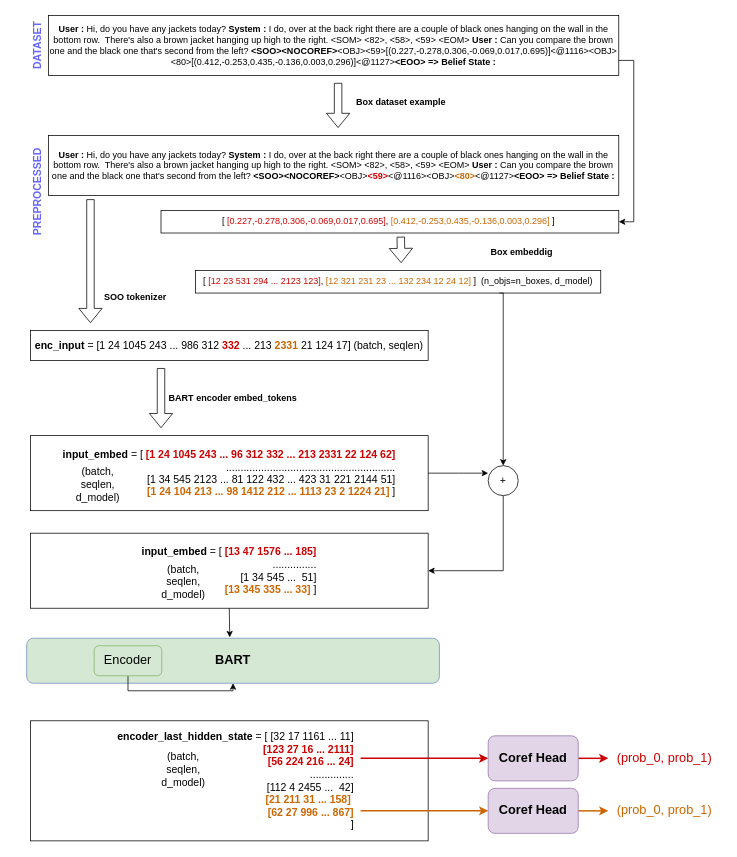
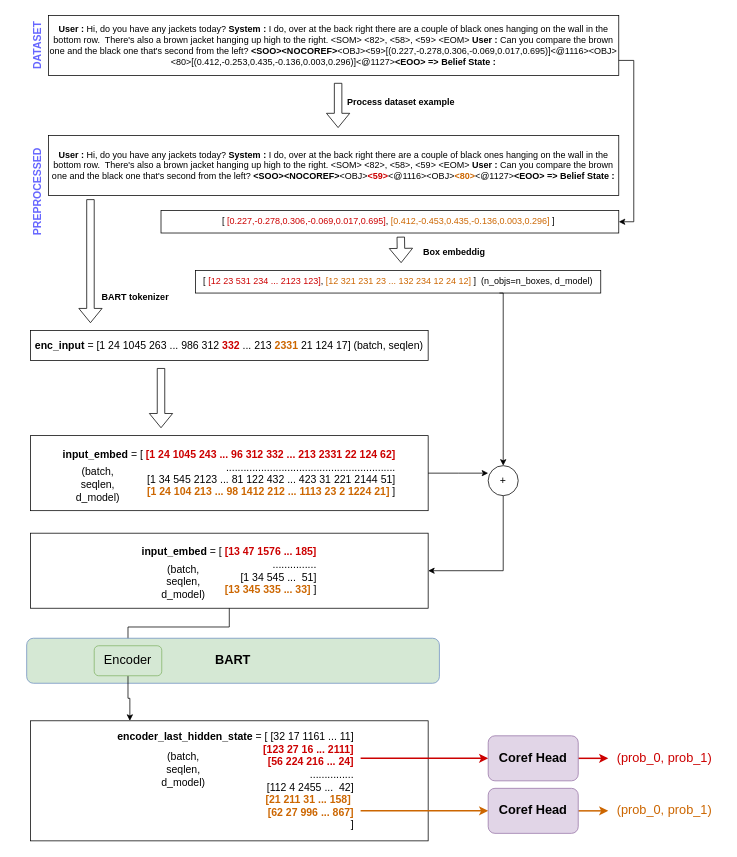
node "Box dataset example": label "Box dataset example" -> "Process dataset example"
node "[ [0.227,-0.278,0.306,-0.069,0.017,0.695], [0.412,-0.253,0.435,-0.136,0.003,0.296] ]": label "[ [0.227,-0.278,0.306,-0.069,0.017,0.695], [0.412,-0.253,0.435,-0.136,0.003,0.296] ]" -> "[ [0.227,-0.278,0.306,-0.069,0.017,0.695], [0.412,-0.453,0.435,-0.136,0.003,0.296] ]"
node "Box embeddig": moved (522, 252) -> (454, 252)
node "[ [12 23 531 294 ... 2123 123], [12 321 231 23 ... 132 234 12 24 12] ] (n_objs=n_boxes, d_model)": label "[ [12 23 531 294 ... 2123 123], [12 321 231 23 ... 132 234 12 24 12] ] (n_objs=n_boxes, d_model)" -> "[ [12 23 531 234 ... 2123 123], [12 321 231 23 ... 132 234 12 24 12] ] (n_objs=n_boxes, d_model)"
node "SOO tokenizer": label "SOO tokenizer" -> "BART tokenizer"
node "enc_input = [1 24 1045 243 ... 986 312 332 ... 213 2331 21 124 17] (batch, seqlen)": label "enc_input = [1 24 1045 243 ... 986 312 332 ... 213 2331 21 124 17] (batch, seqlen)" -> "enc_input = [1 24 1045 263 ... 986 312 332 ... 213 2331 21 124 17] (batch, seqlen)"
node "BART encoder embed_tokens": removed
edge "input_embed = [ [13 47 1576 ... 185] ............... [1 34 545 ... 51] [13 345 335 ... 33] ]" -> "BART": now "input_embed = [ [13 47 1576 ... 185] ............... [1 34 545 ... 51] [13 345 335 ... 33] ]" -> "Encoder"
edge "Encoder" -> "BART": now "Encoder" -> "encoder_last_hidden_state = [ [32 17 1161 ... 11] [123 27 16 ... 2111] [56 224 216 ... 24] ............... [112 4 2455 ... 42] [21 211 31 ... 158] [62 27 996 ... 867] ]"
